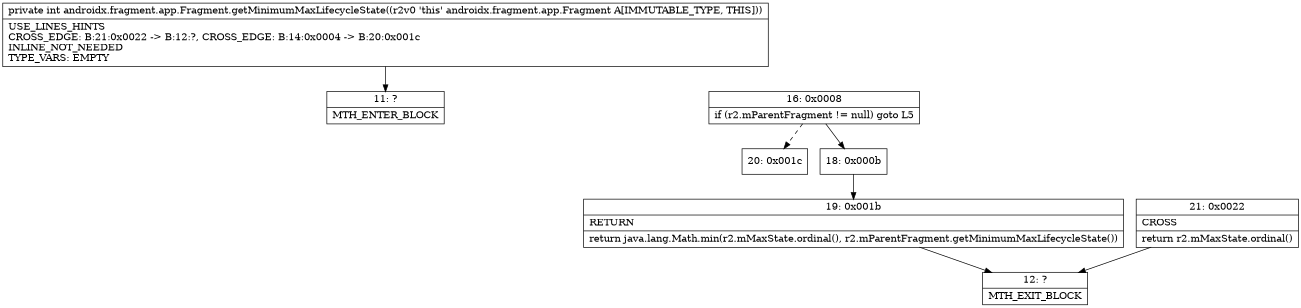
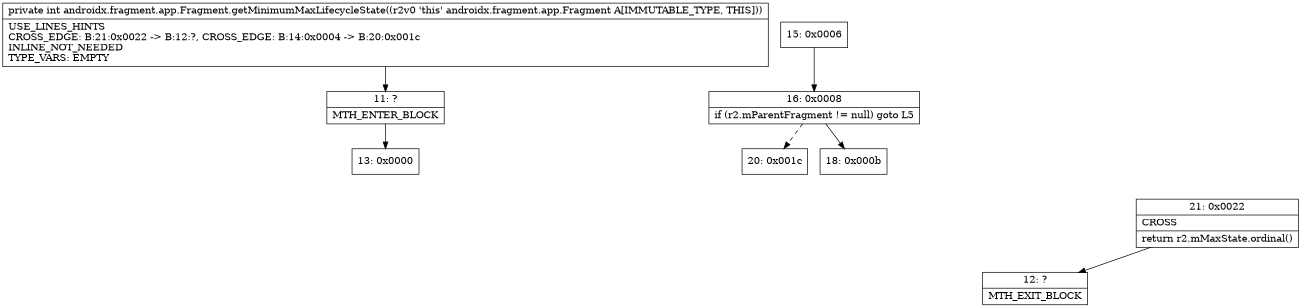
node "15: 0x0006": added
node "13: 0x0000": added
node "19: 0x001b": removed
